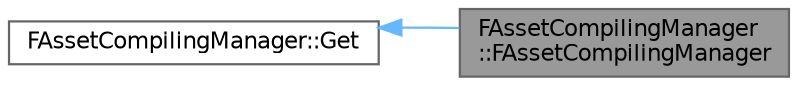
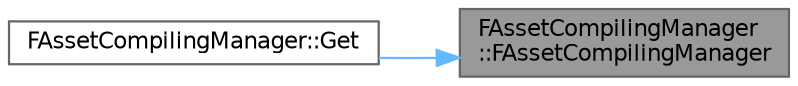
edge "FAssetCompilingManager ::FAssetCompilingManager" -> "FAssetCompilingManager::Get": reversed
